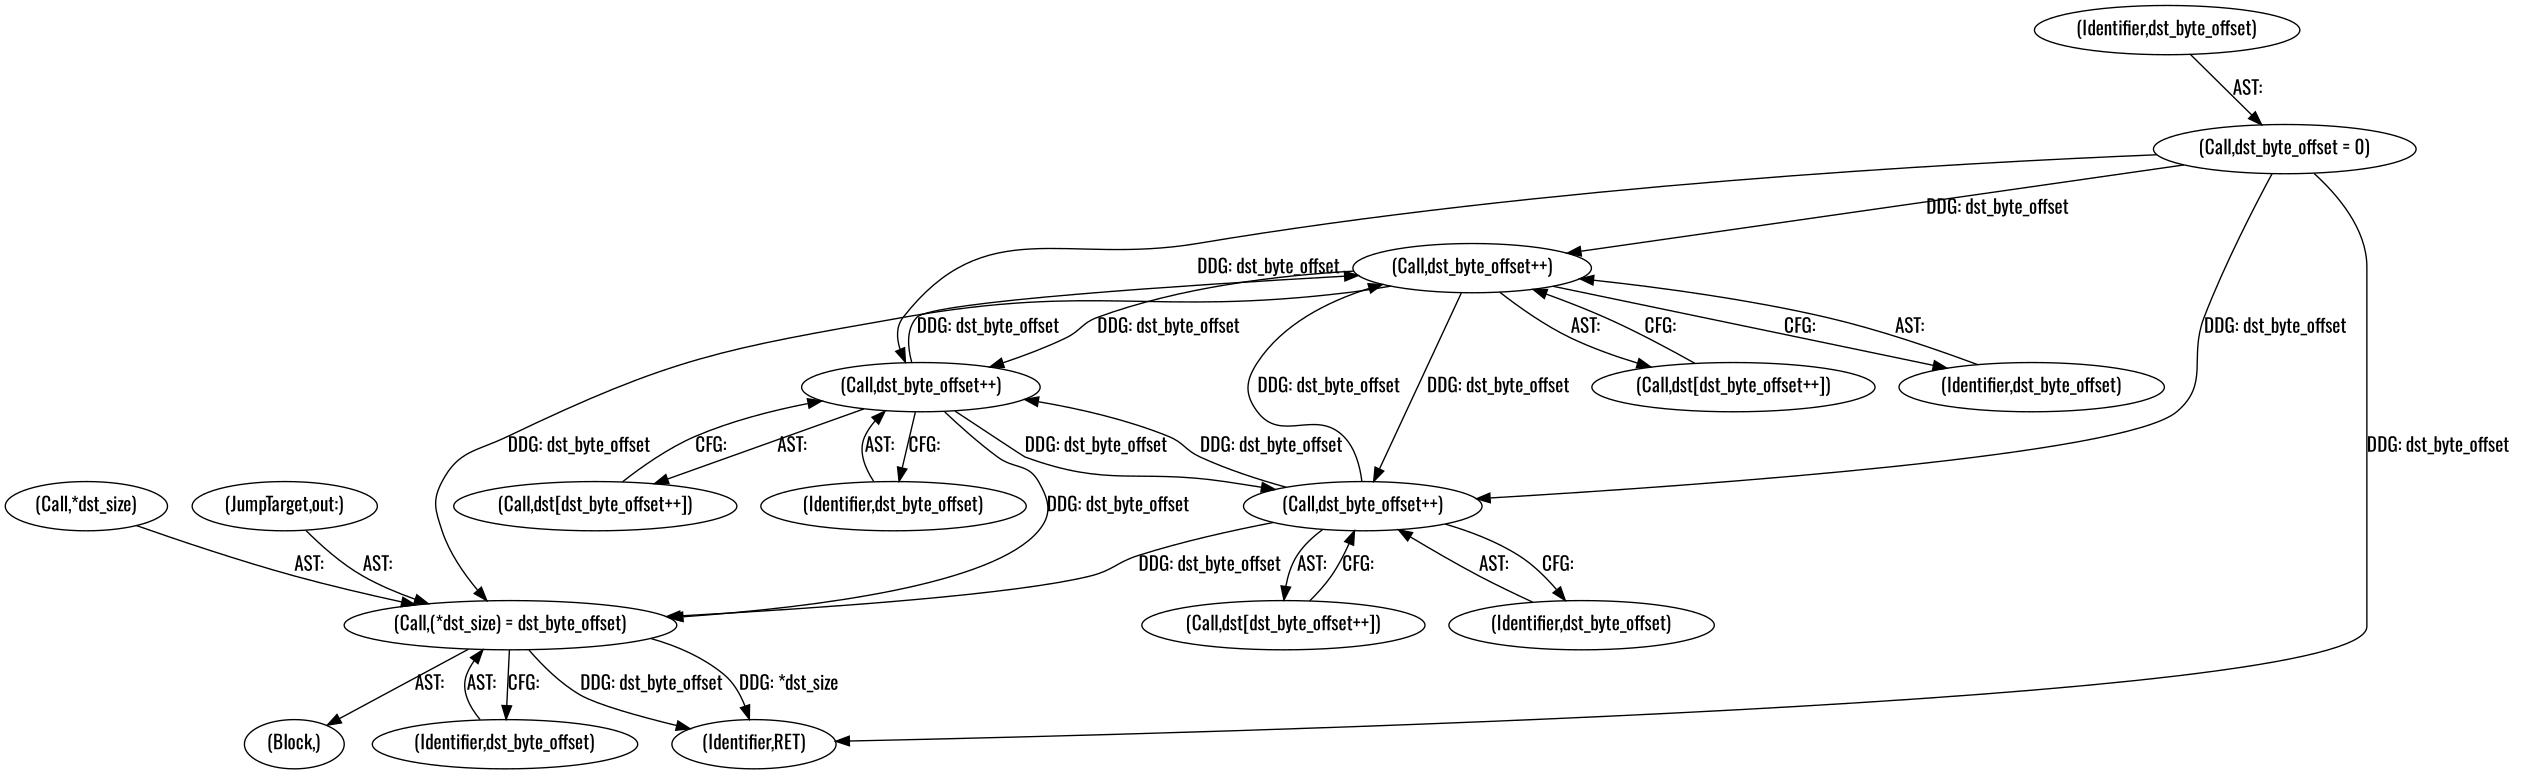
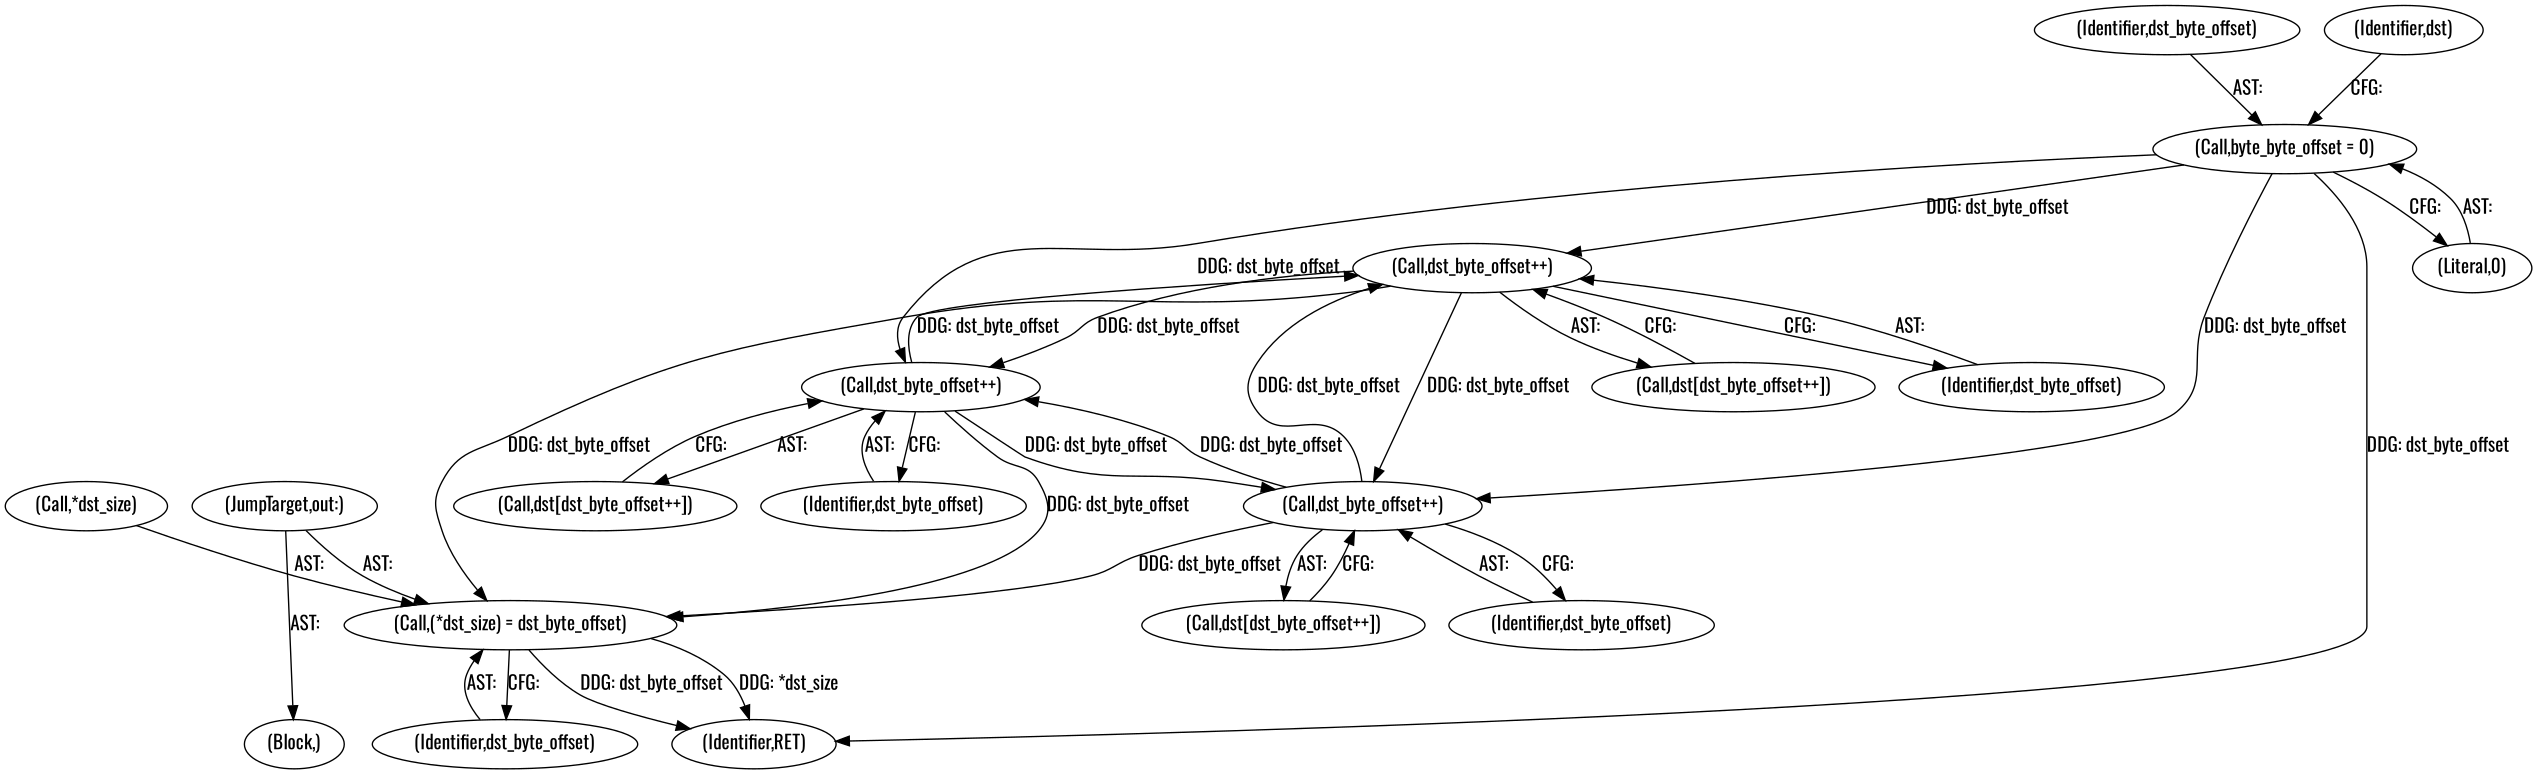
node "(Identifier,dst)": added
node "(Call,dst_byte_offset = 0)": label "(Call,dst_byte_offset = 0)" -> "(Call,byte_byte_offset = 0)"
node "(Literal,0)": added
edge "(Call,(*dst_size) = dst_byte_offset)" -> "(Block,)": now "(JumpTarget,out:)" -> "(Block,)"
